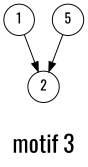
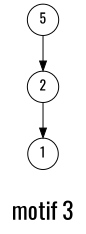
edge "1" -> "2": reversed
